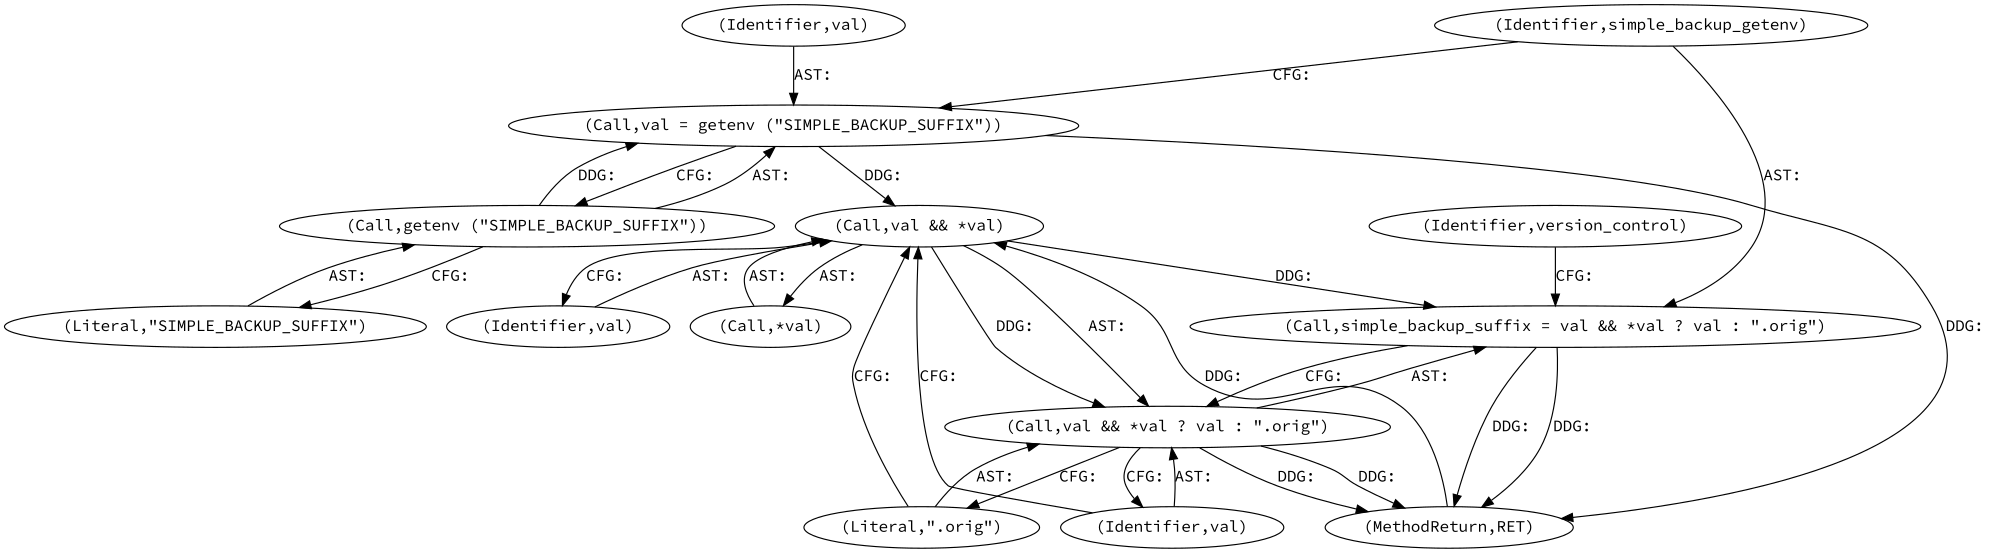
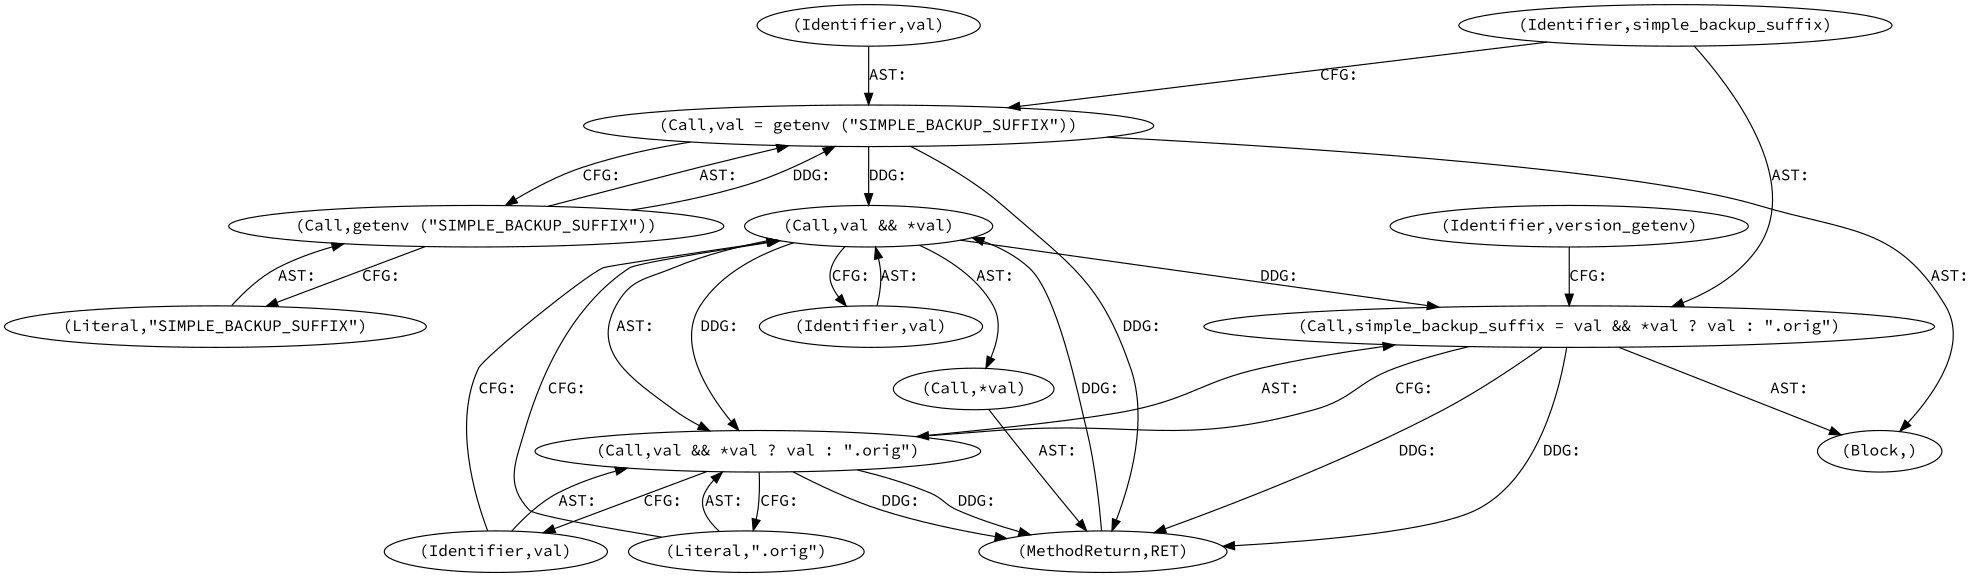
node "(Identifier,simple_backup_getenv)": label "(Identifier,simple_backup_getenv)" -> "(Identifier,simple_backup_suffix)"
node "(Identifier,version_control)": label "(Identifier,version_control)" -> "(Identifier,version_getenv)"
edge "(Call,*val)" -> "(Call,val && *val)": now "(Call,*val)" -> "(MethodReturn,RET)"
node "(Block,)": added
